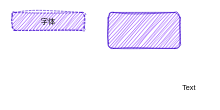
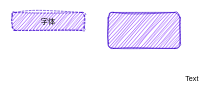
node "Text": moved (189, 88) -> (192, 79)
